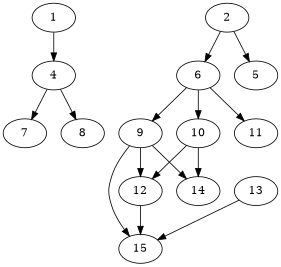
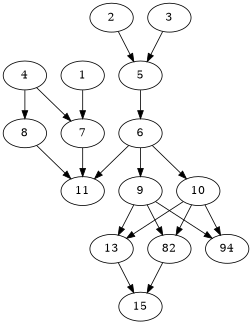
node "3": added
edge "1" -> "4": now "1" -> "7"
edge "2" -> "6": now "5" -> "6"
edge "7" -> "11": added
edge "8" -> "11": added
edge "9" -> "15": now "9" -> "13"
node "12": label "12" -> "82"
node "14": label "14" -> "94"
edge "10" -> "13": added
